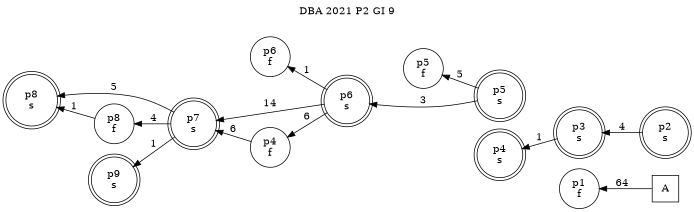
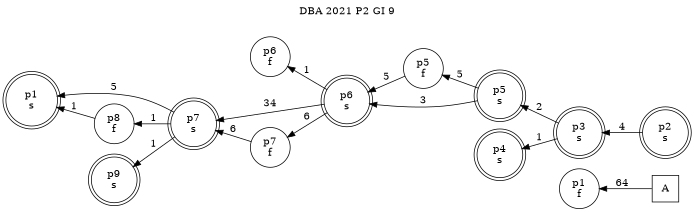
edge "p5 f" -> "p6 s": added, label "5"
node "p8 s": label "p8 s" -> "p1 s"
edge "p6 s" -> "p7 s": label "14" -> "34"
edge "p3 s" -> "p5 s": added, label "2"
edge "p7 s" -> "p8 f": label "4" -> "1"
node "p4 f": label "p4 f" -> "p7 f"
